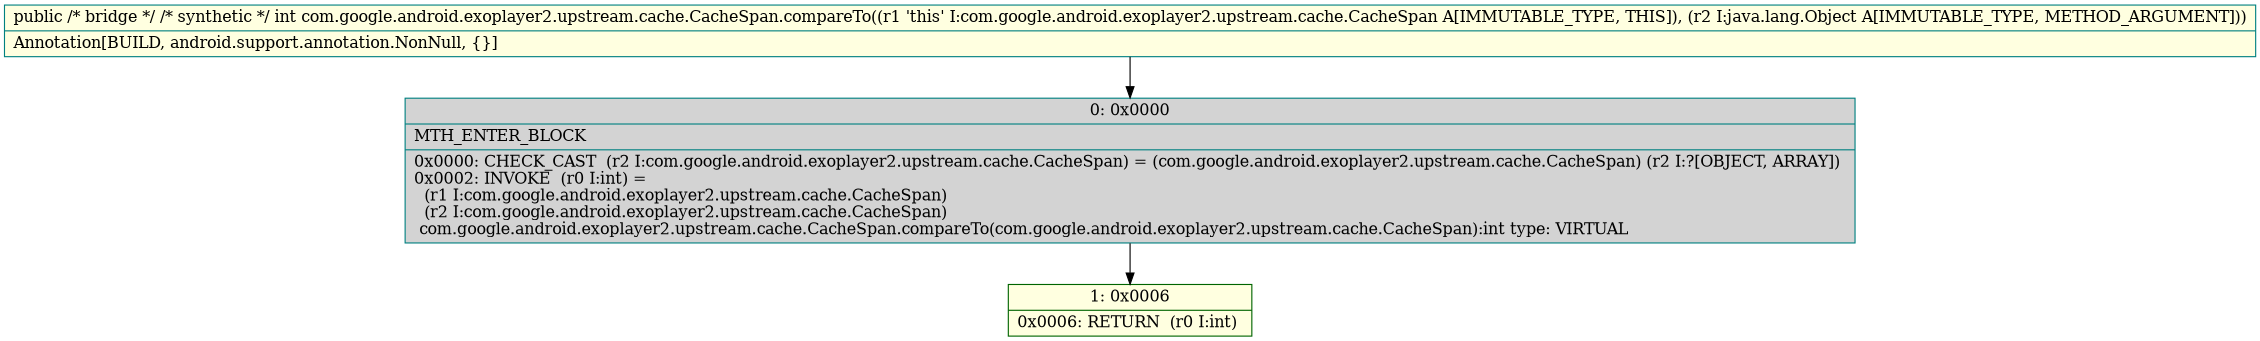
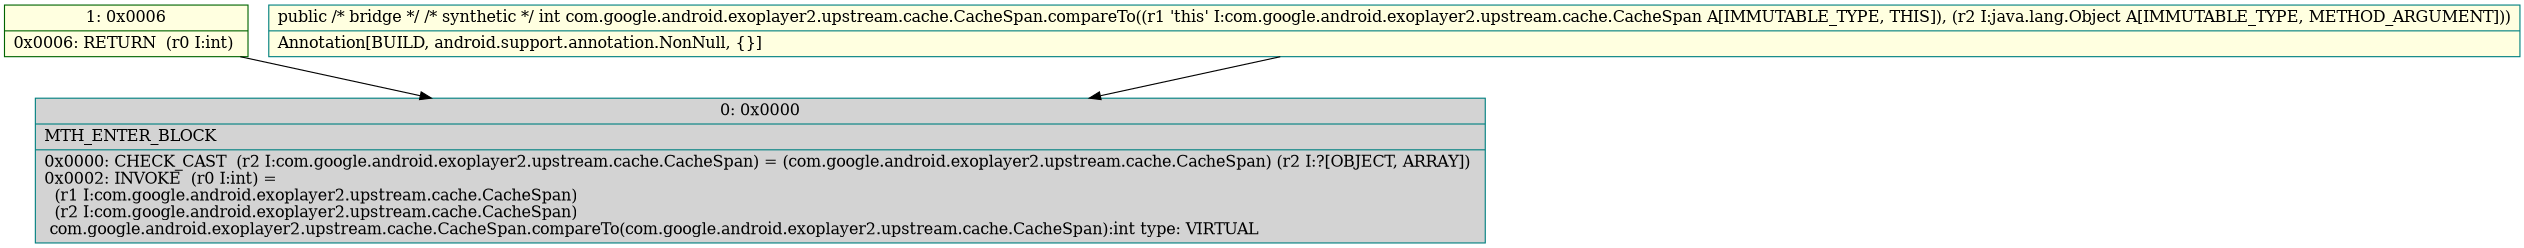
edge "0: 0x0000" -> "1: 0x0006": reversed
